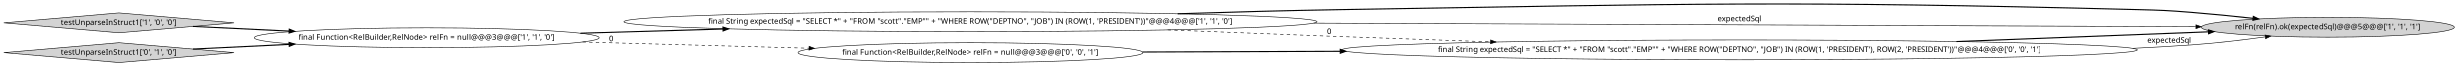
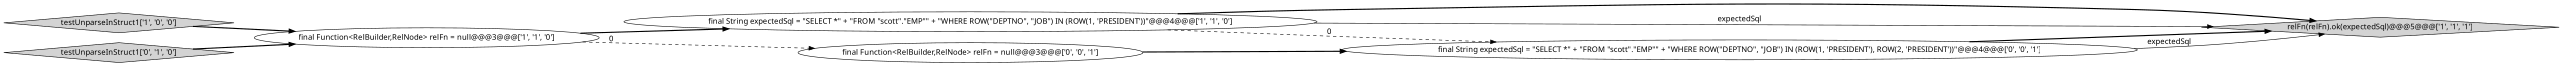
node "relFn(relFn).ok(expectedSql)@@@5@@@['1', '1', '1']": shape ellipse -> diamond
